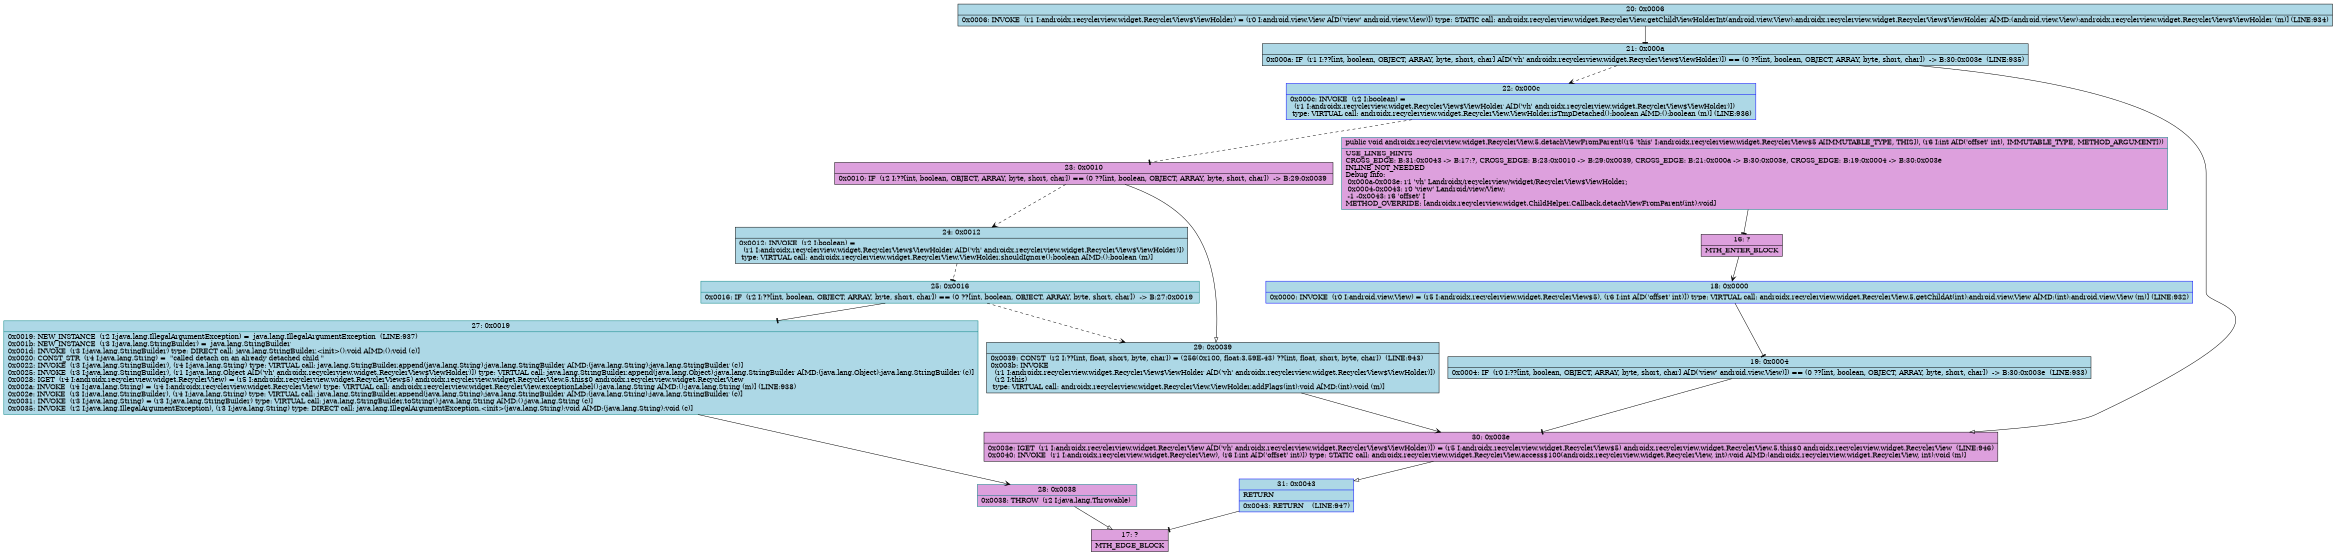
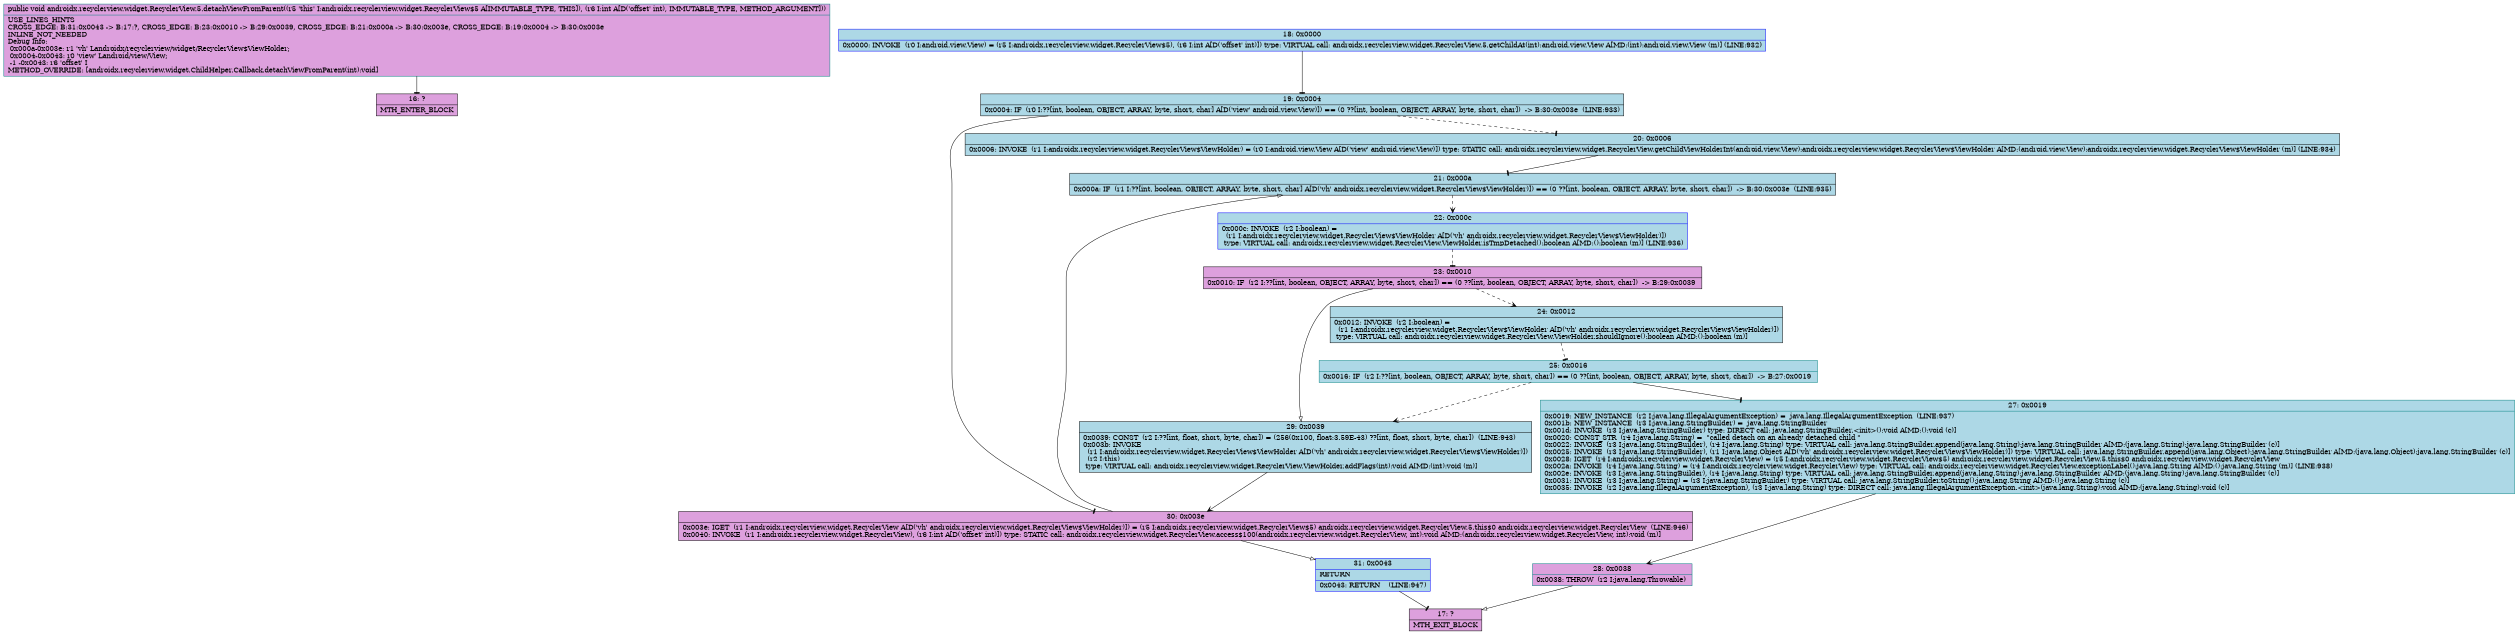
edge "19: 0x0004" -> "20: 0x0006": added
edge "21: 0x000a" -> "30: 0x003e": reversed
edge "16: ?" -> "18: 0x0000": removed
node "17: ?": text "MTH_EDGE_BLOCK" -> "MTH_EXIT_BLOCK"
